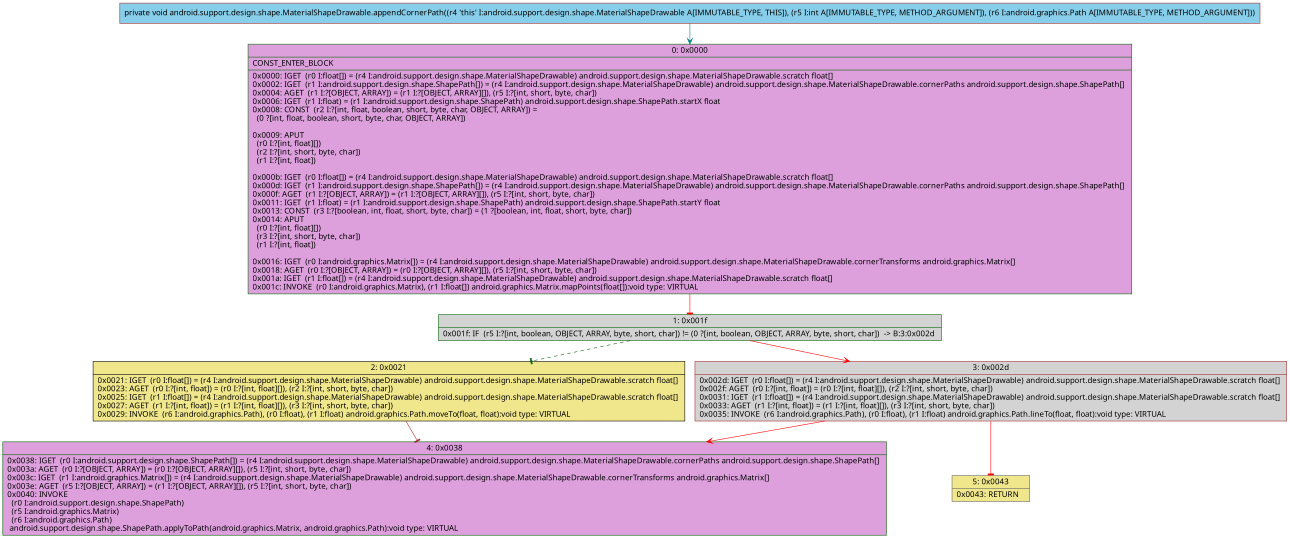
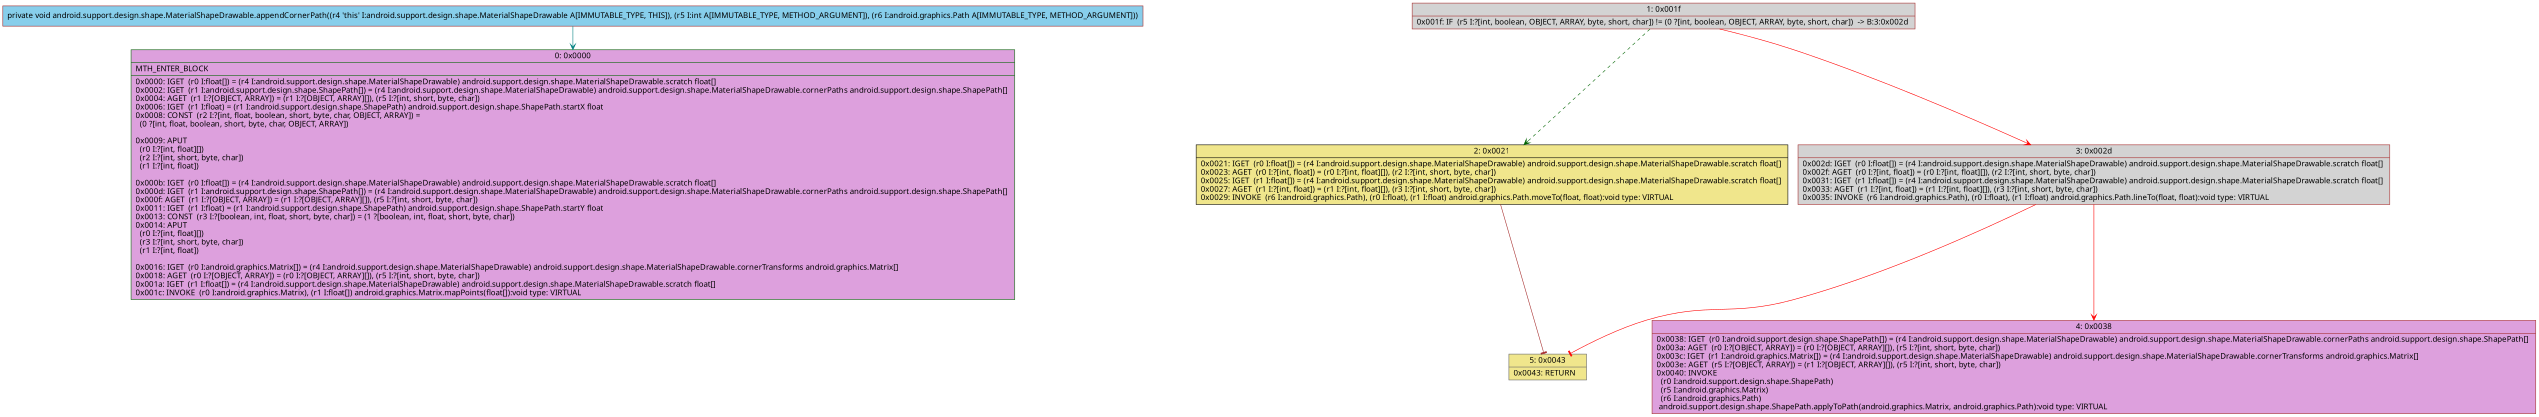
node "0: 0x0000": text "CONST_ENTER_BLOCK" -> "MTH_ENTER_BLOCK"
edge "0: 0x0000" -> "1: 0x001f": removed
node "1: 0x001f": color darkgreen -> brown
edge "1: 0x001f" -> "2: 0x0021": arrowhead tee -> vee
edge "2: 0x0021" -> "4: 0x0038": now "2: 0x0021" -> "5: 0x0043"
node "4: 0x0038": color darkgreen -> brown
